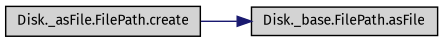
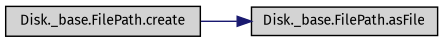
node "Disk._asFile.FilePath.create": label "Disk._asFile.FilePath.create" -> "Disk._base.FilePath.create"
